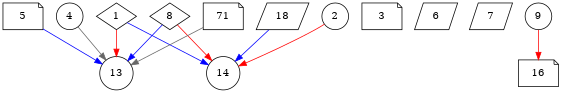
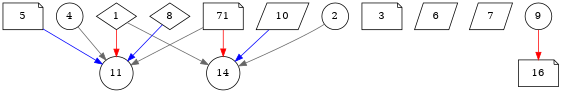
node "18": label "18" -> "10"
edge "8" -> "14": now "71" -> "14"
edge "1" -> "14": color blue -> gray40
edge "2" -> "14": color red -> gray40
node "13": label "13" -> "11"
